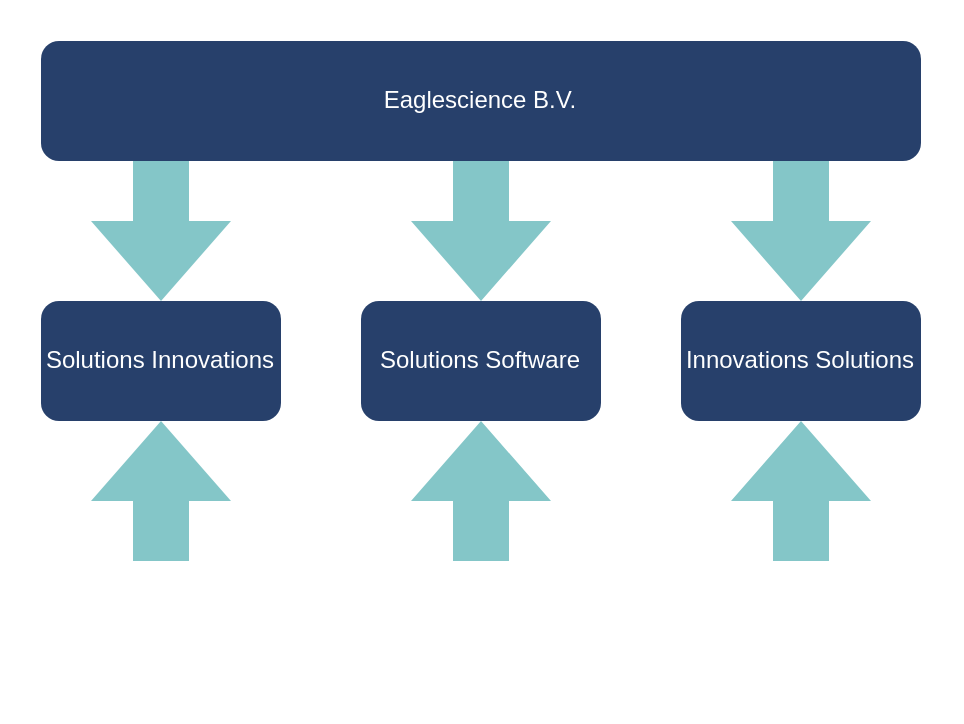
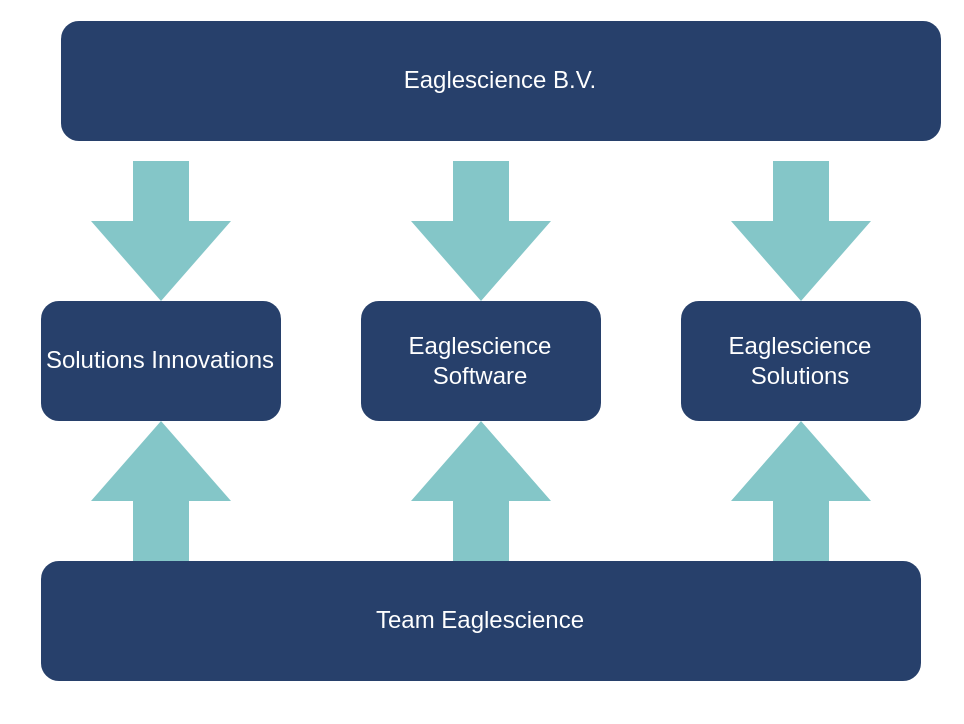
node "Eaglescience B.V.": moved (481, 101) -> (501, 81)
node "Solutions Software": label "Solutions Software" -> "Eaglescience Software"
node "Innovations Solutions": label "Innovations Solutions" -> "Eaglescience Solutions"
node "Team Eaglescience": added
